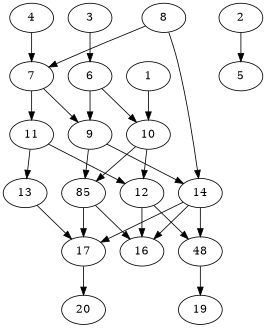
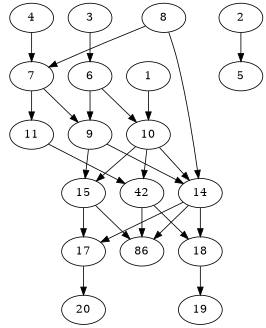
edge "10" -> "14": added
node "13": removed
node "85": label "85" -> "15"
node "12": label "12" -> "42"
node "16": label "16" -> "86"
node "48": label "48" -> "18"
